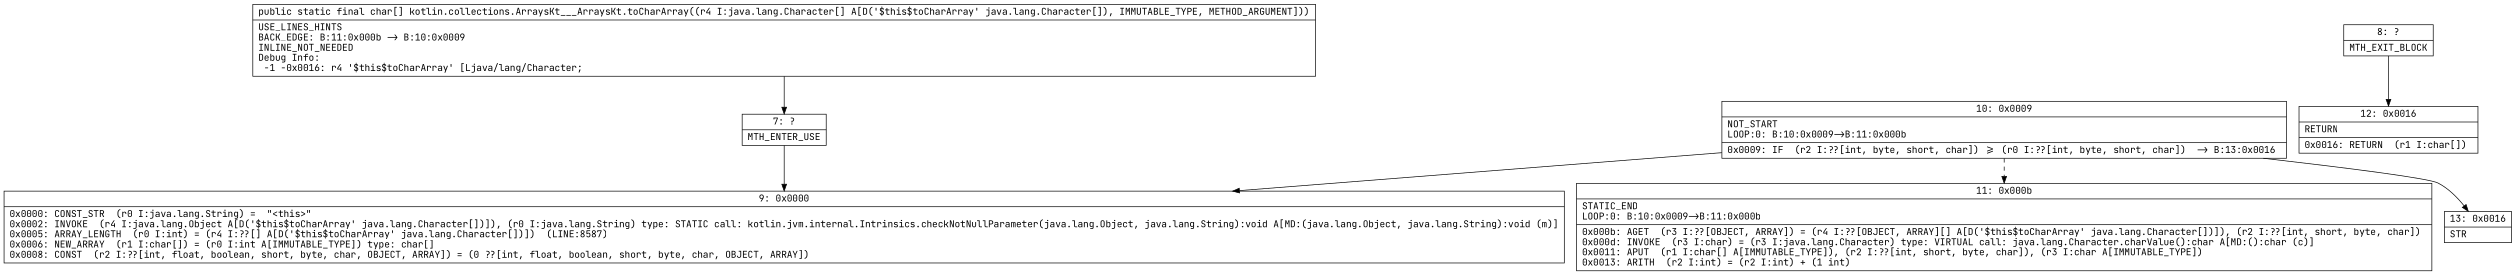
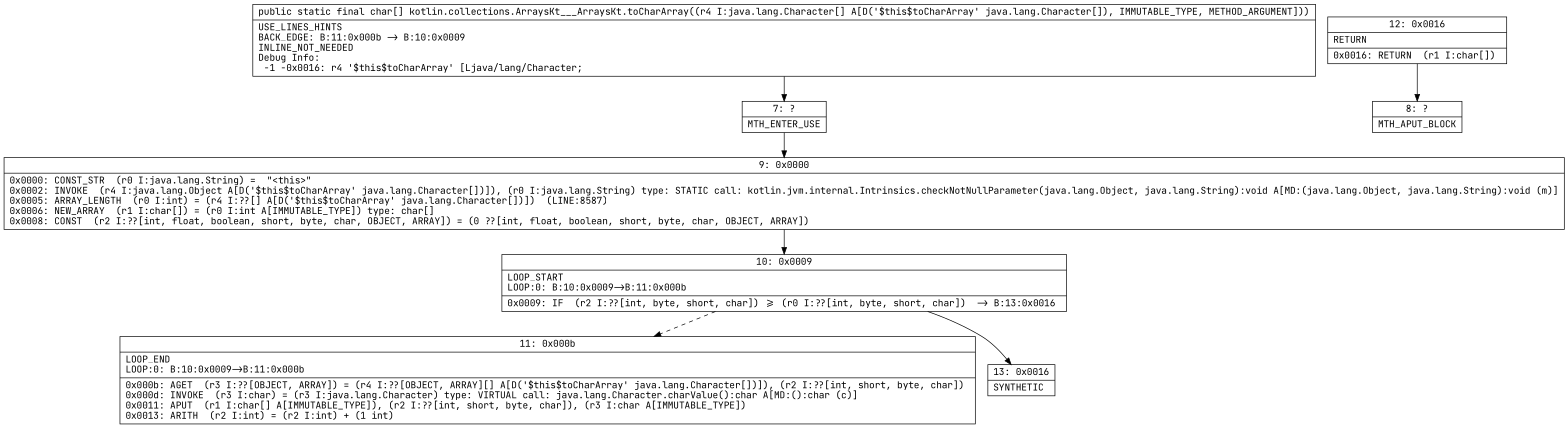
node "8: ?": text "MTH_EXIT_BLOCK" -> "MTH_APUT_BLOCK"
edge "8: ?" -> "12: 0x0016": reversed
node "10: 0x0009": text "NOT_START" -> "LOOP_START"
edge "10: 0x0009" -> "9: 0x0000": reversed
node "11: 0x000b": text "STATIC_END" -> "LOOP_END"
node "13: 0x0016": text "STR" -> "SYNTHETIC"
